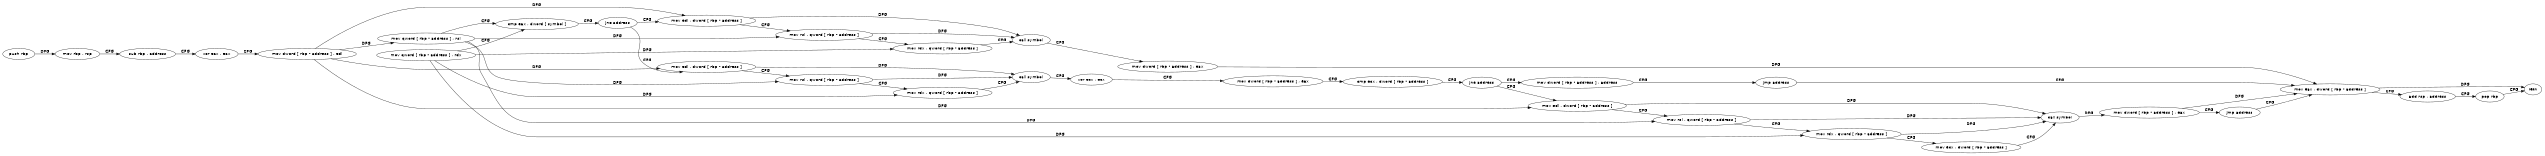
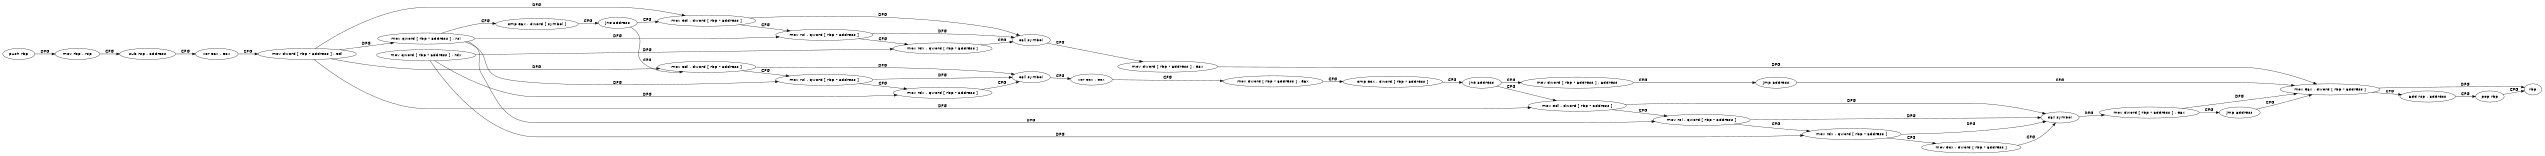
edge "mov qword [ rbp - address ] , rdx" -> "cmp eax , dword [ symbol ]": removed, label "CFG"
node "sub rbp , address": label "sub rbp , address" -> "sub rsp , address"
node "retn": label "retn" -> "rbp"
